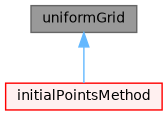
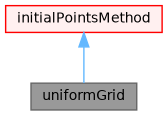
edge "initialPointsMethod" -> "uniformGrid": reversed
